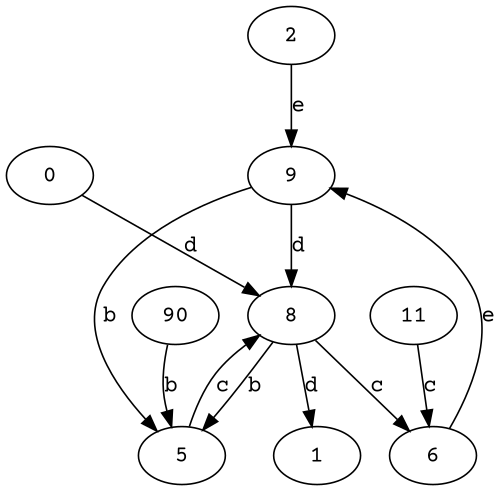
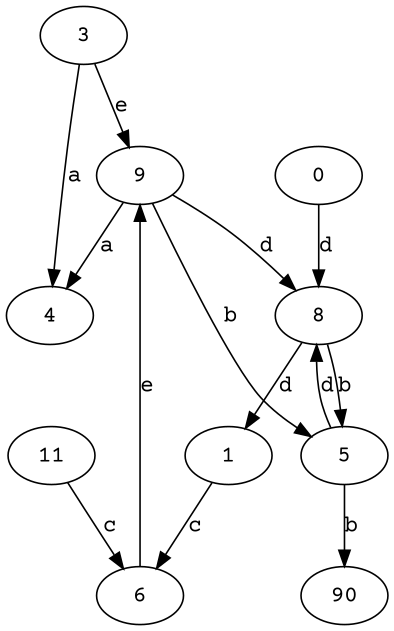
node "2": label "2" -> "3"
node "4": added
edge "90" -> "5": reversed
edge "8" -> "6": now "1" -> "6"
edge "5" -> "8": label "c" -> "d"
